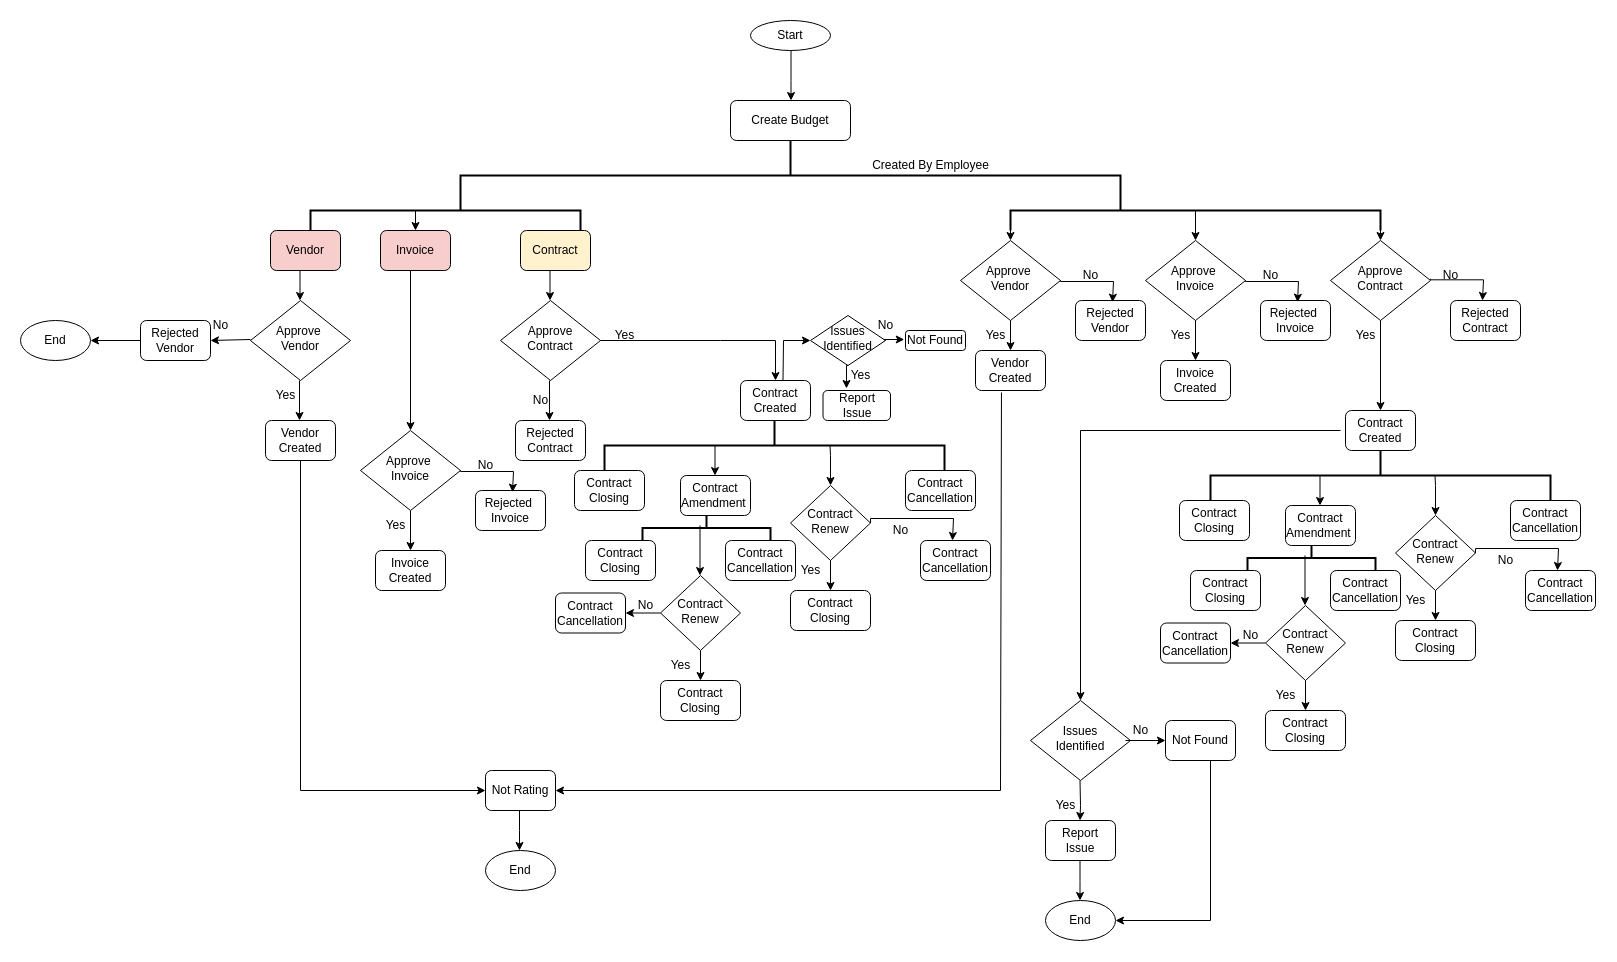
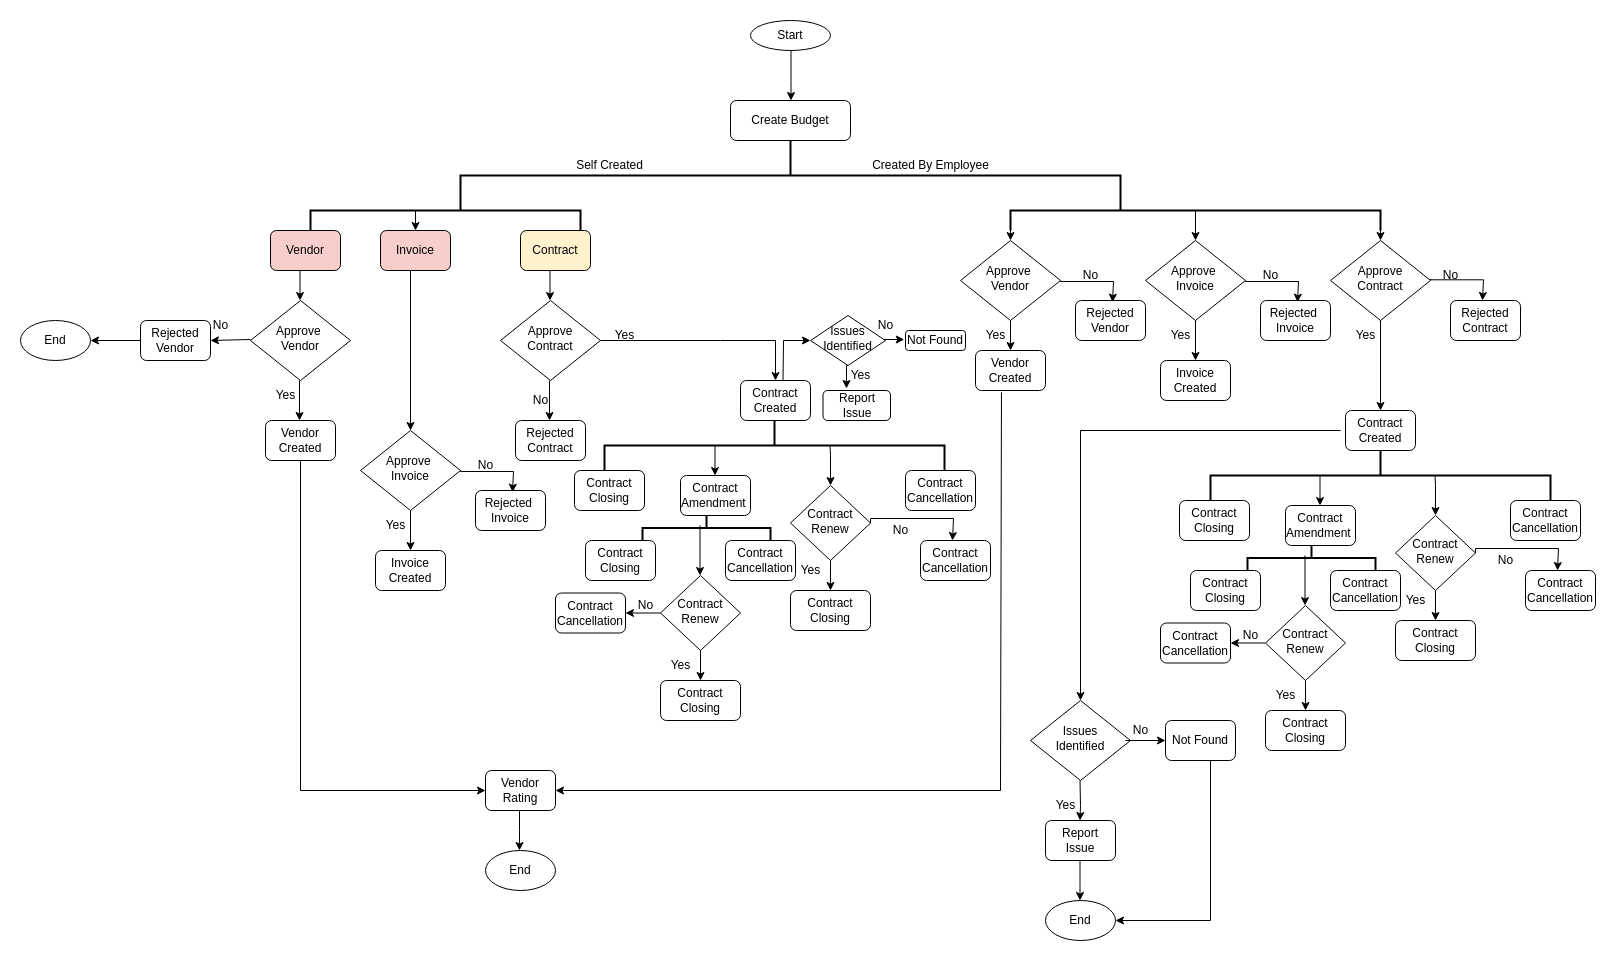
node "Self Created": added
node "Not Rating": label "Not Rating" -> "Vendor Rating"
